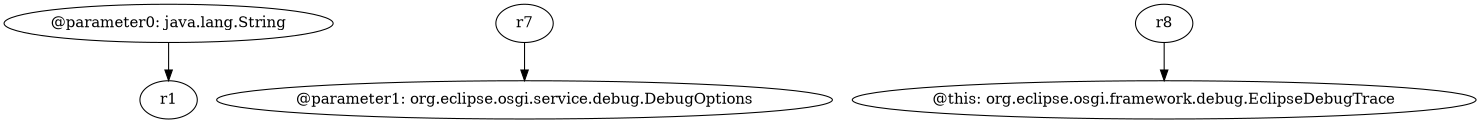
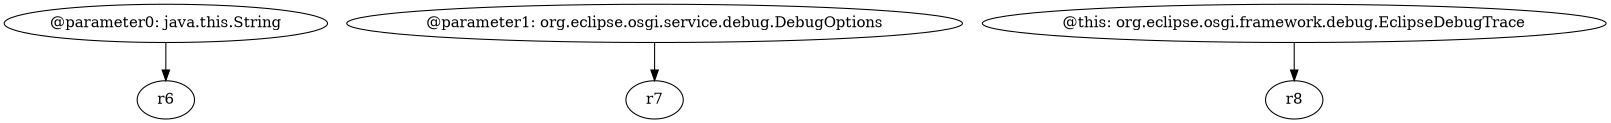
node "@parameter0: java.lang.String": label "@parameter0: java.lang.String" -> "@parameter0: java.this.String"
edge "r7" -> "@parameter1: org.eclipse.osgi.service.debug.DebugOptions": reversed
edge "r8" -> "@this: org.eclipse.osgi.framework.debug.EclipseDebugTrace": reversed
node "r1": label "r1" -> "r6"
